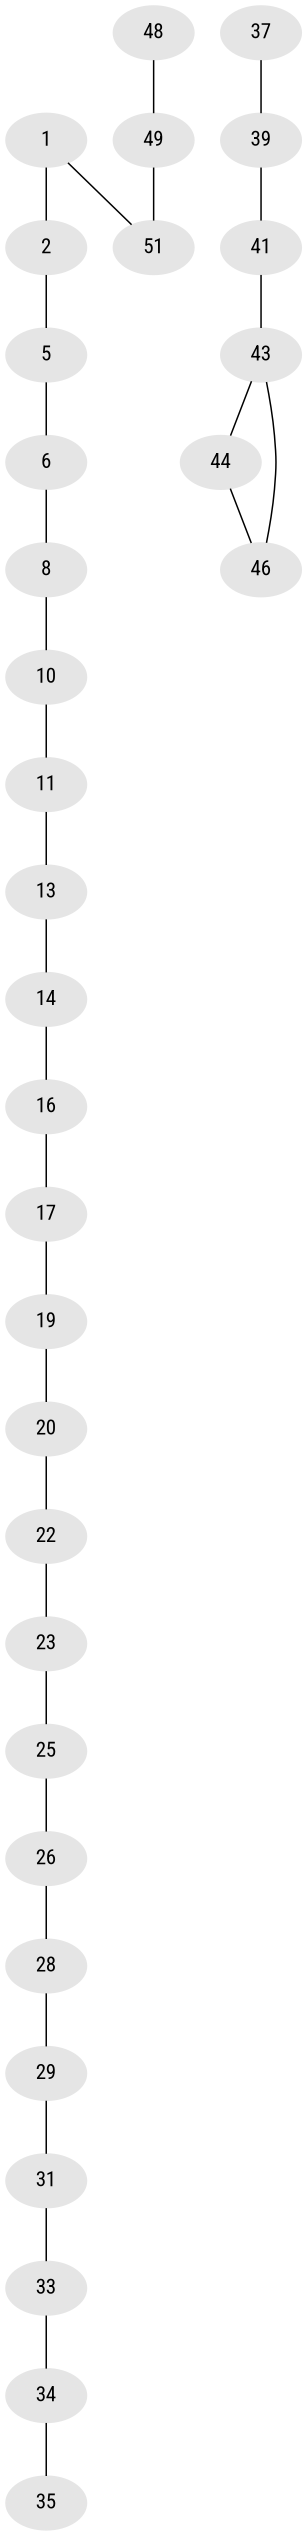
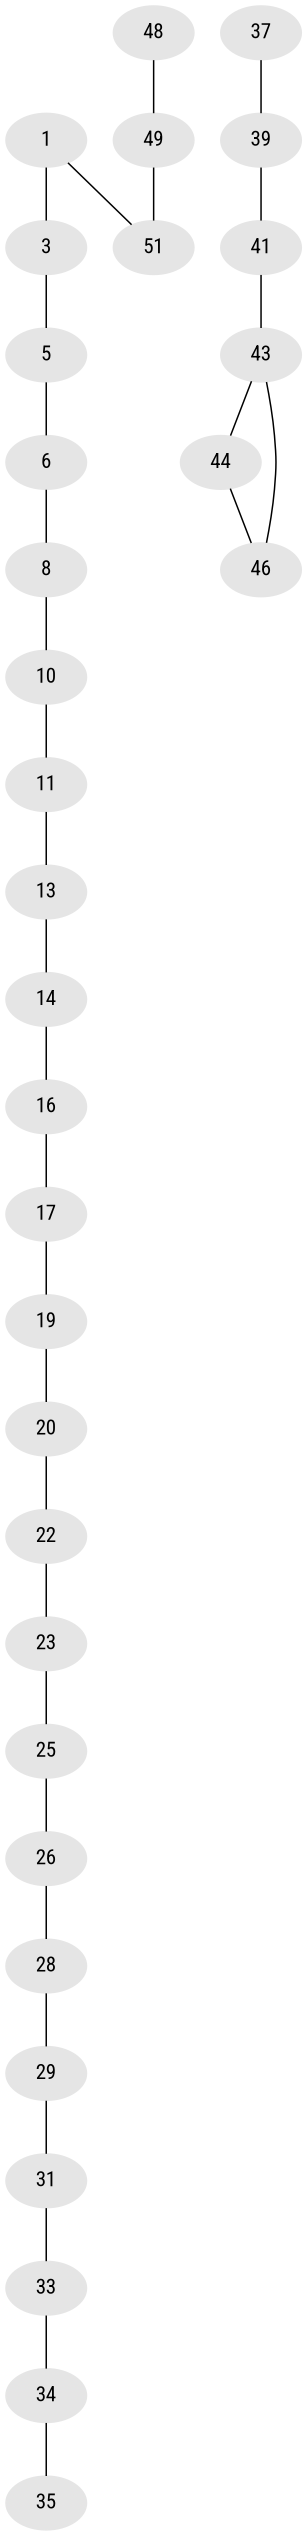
node "2": label "2" -> "3"
